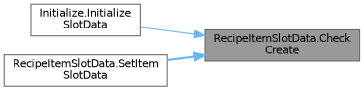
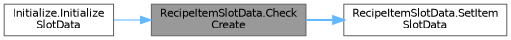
edge "RecipeItemSlotData.SetItem SlotData" -> "RecipeItemSlotData.Check Create": reversed
